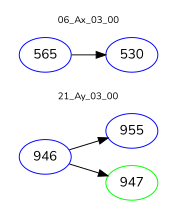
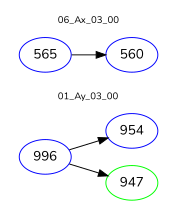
node "530": label "530" -> "560"
cluster "21_Ay_03_00": label "21_Ay_03_00" -> "01_Ay_03_00"
node "955": label "955" -> "954"
node "946": label "946" -> "996"
